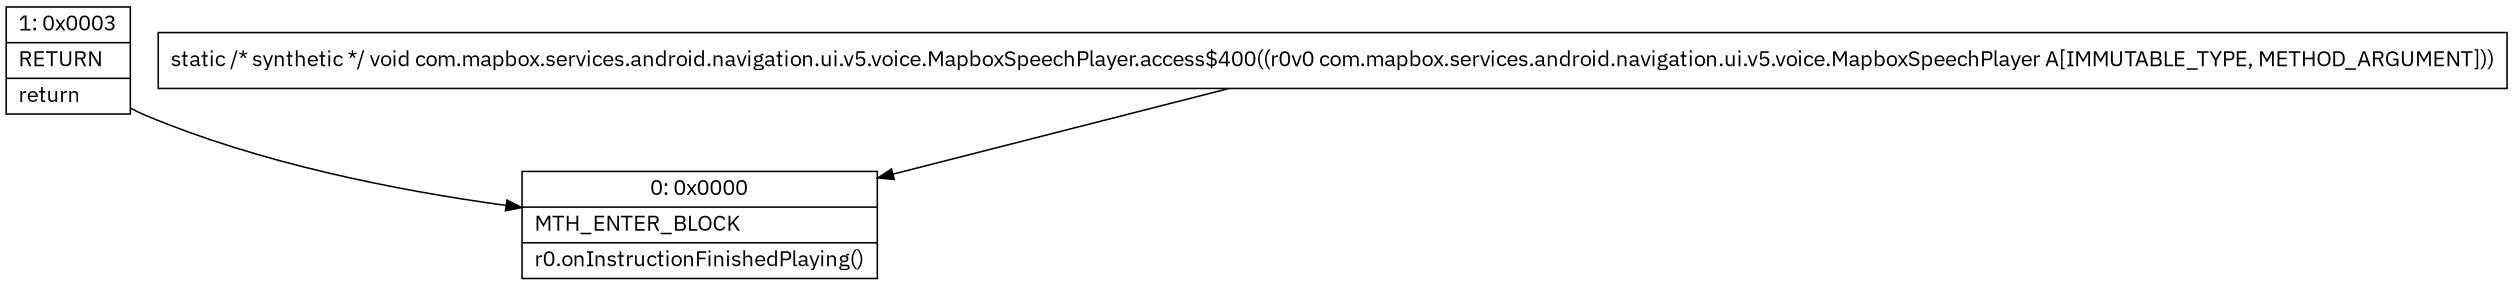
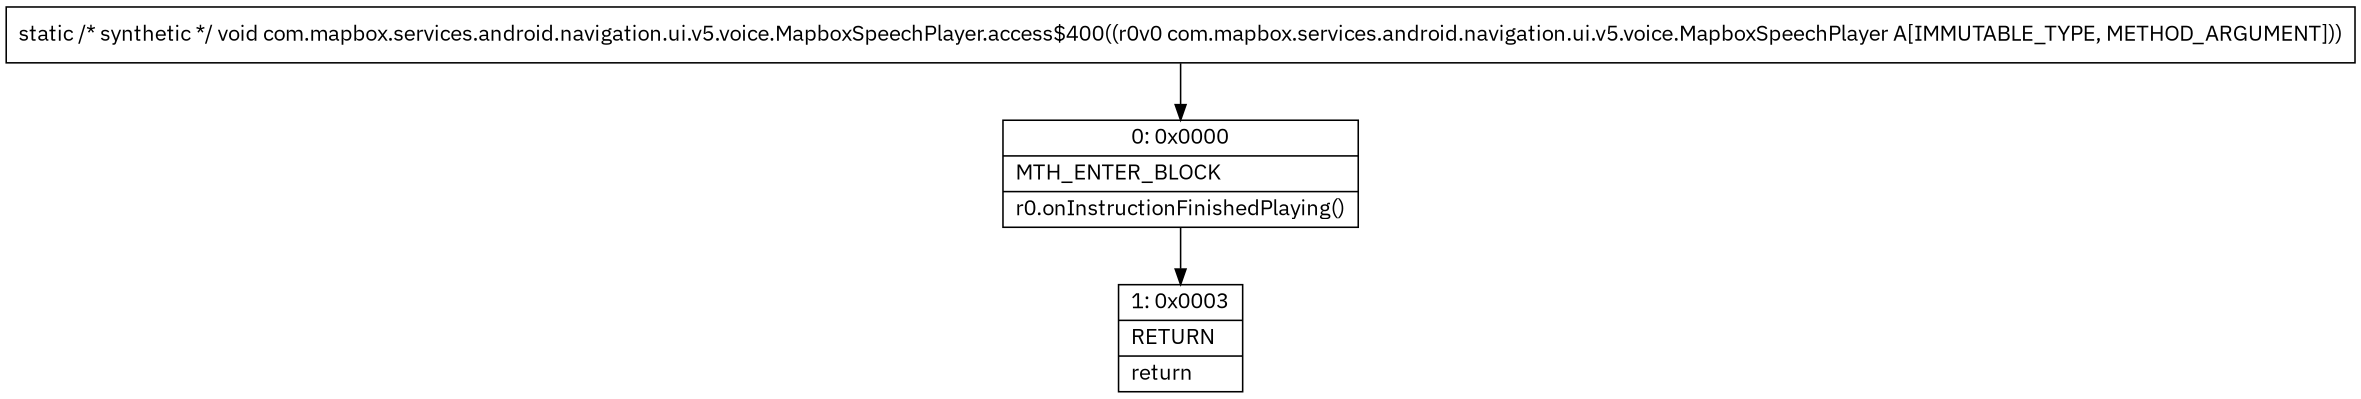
edge "1: 0x0003" -> "0: 0x0000": reversed
